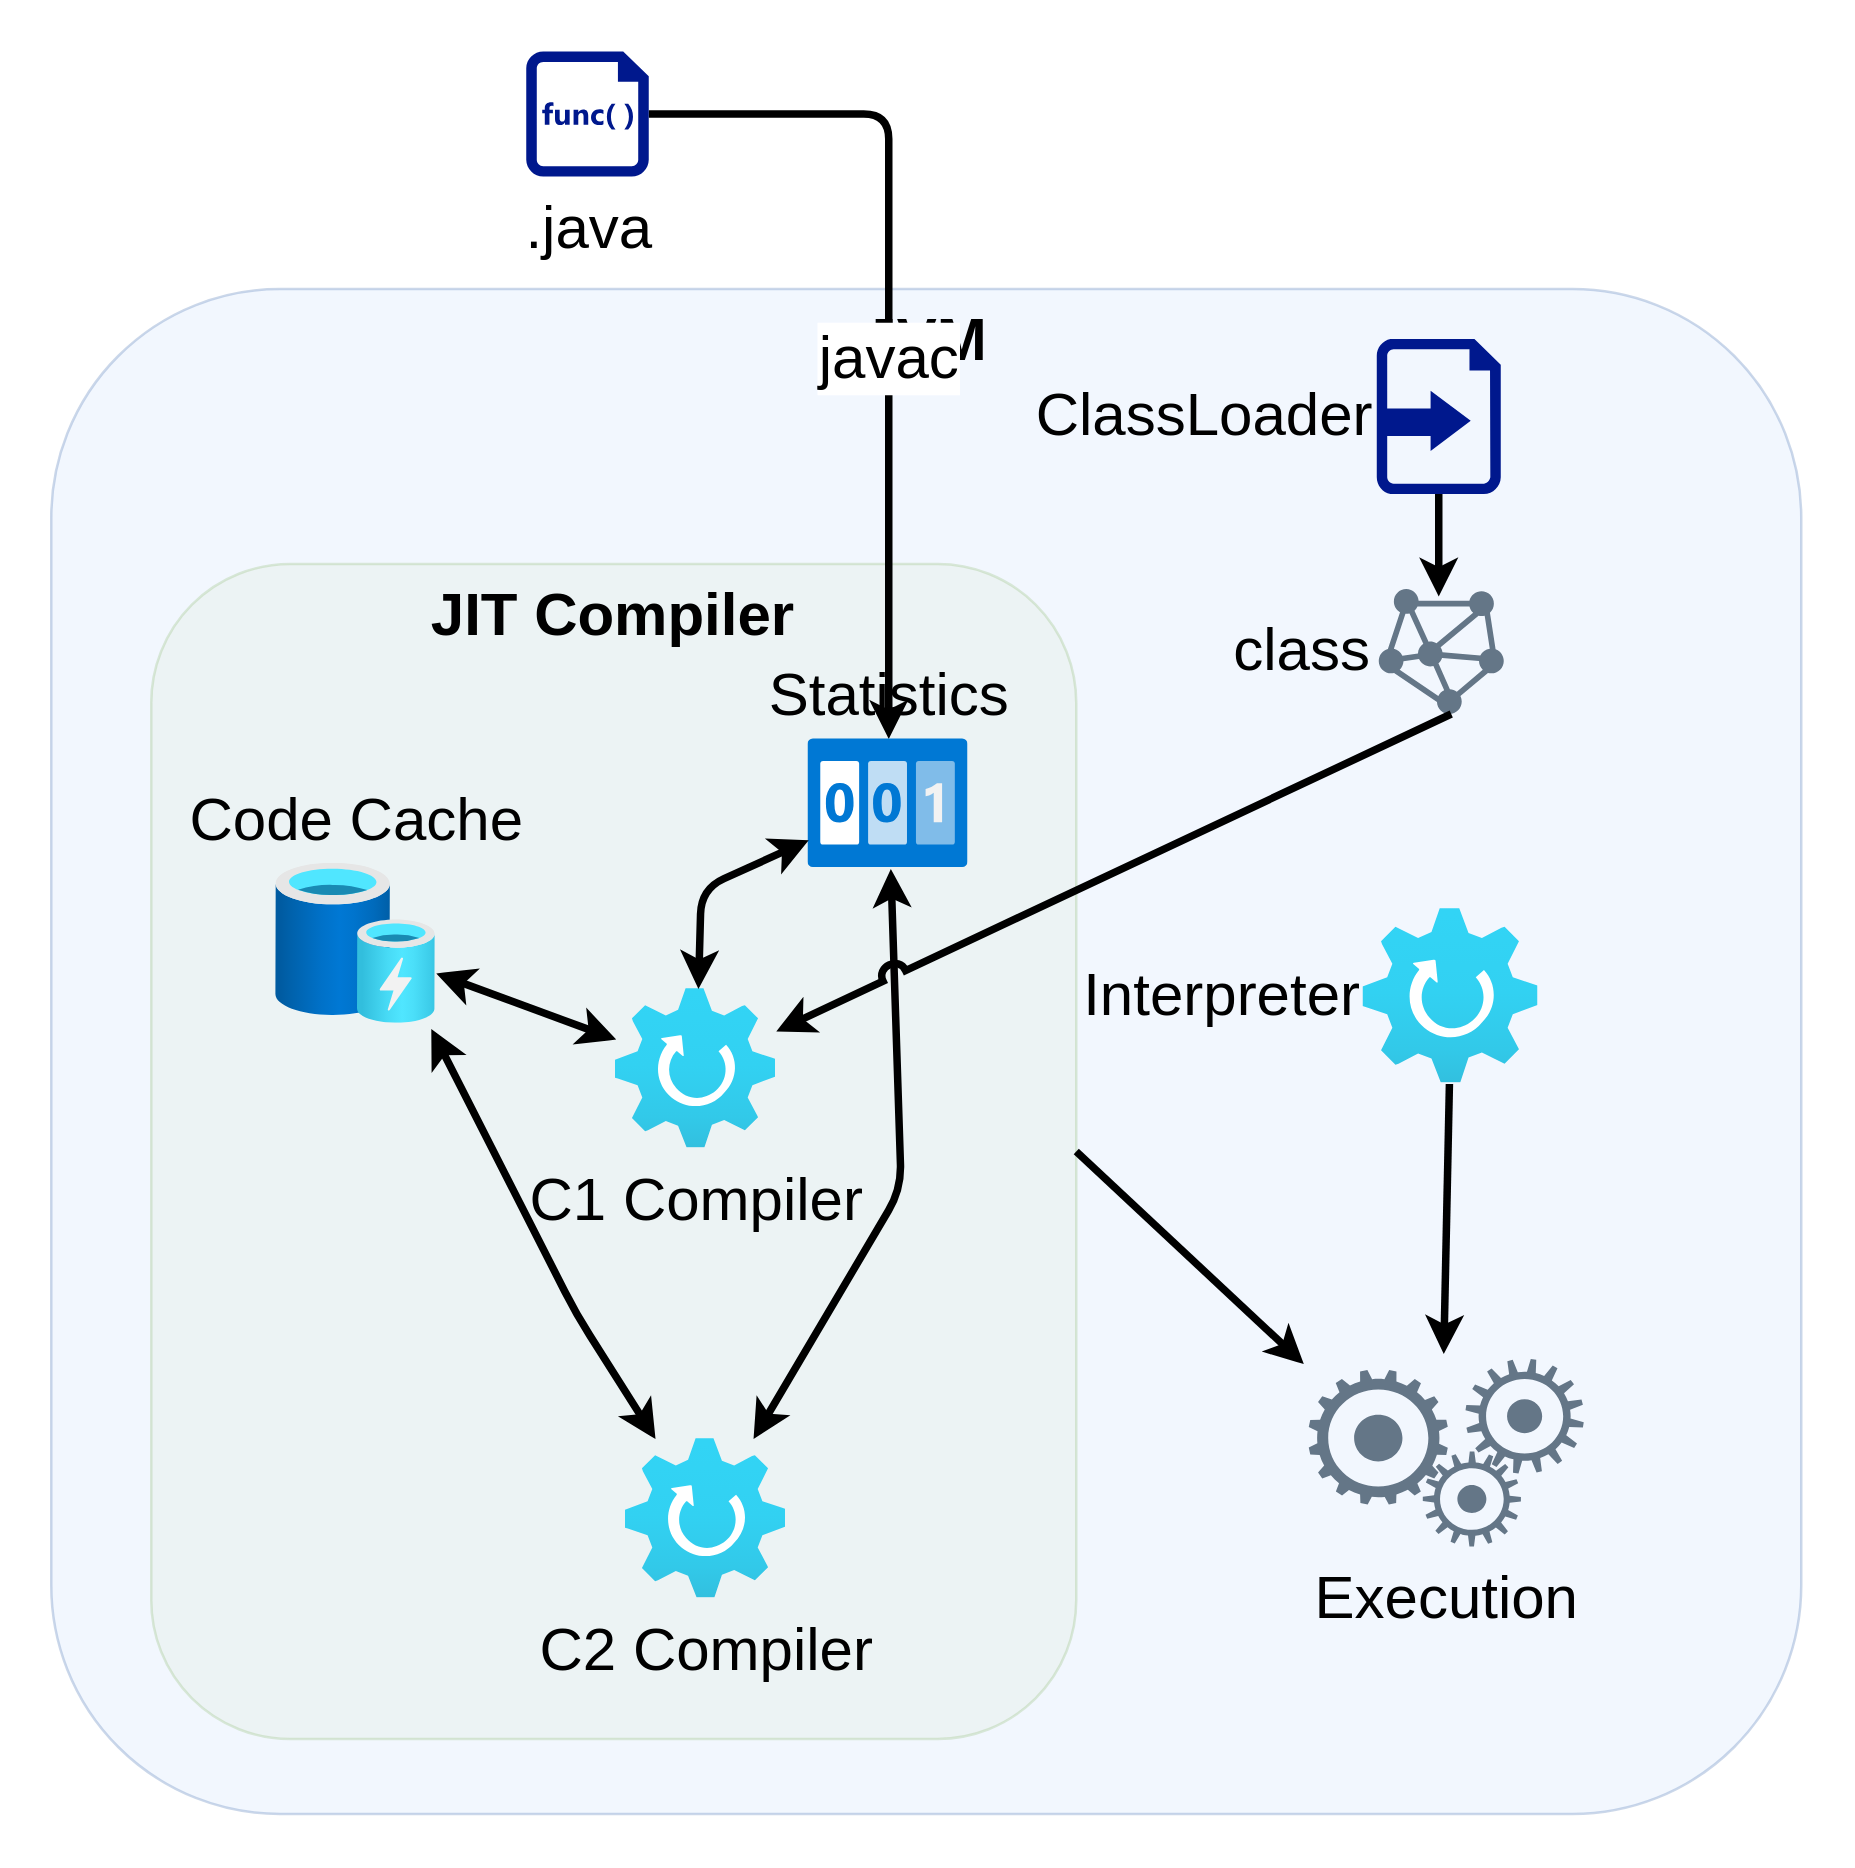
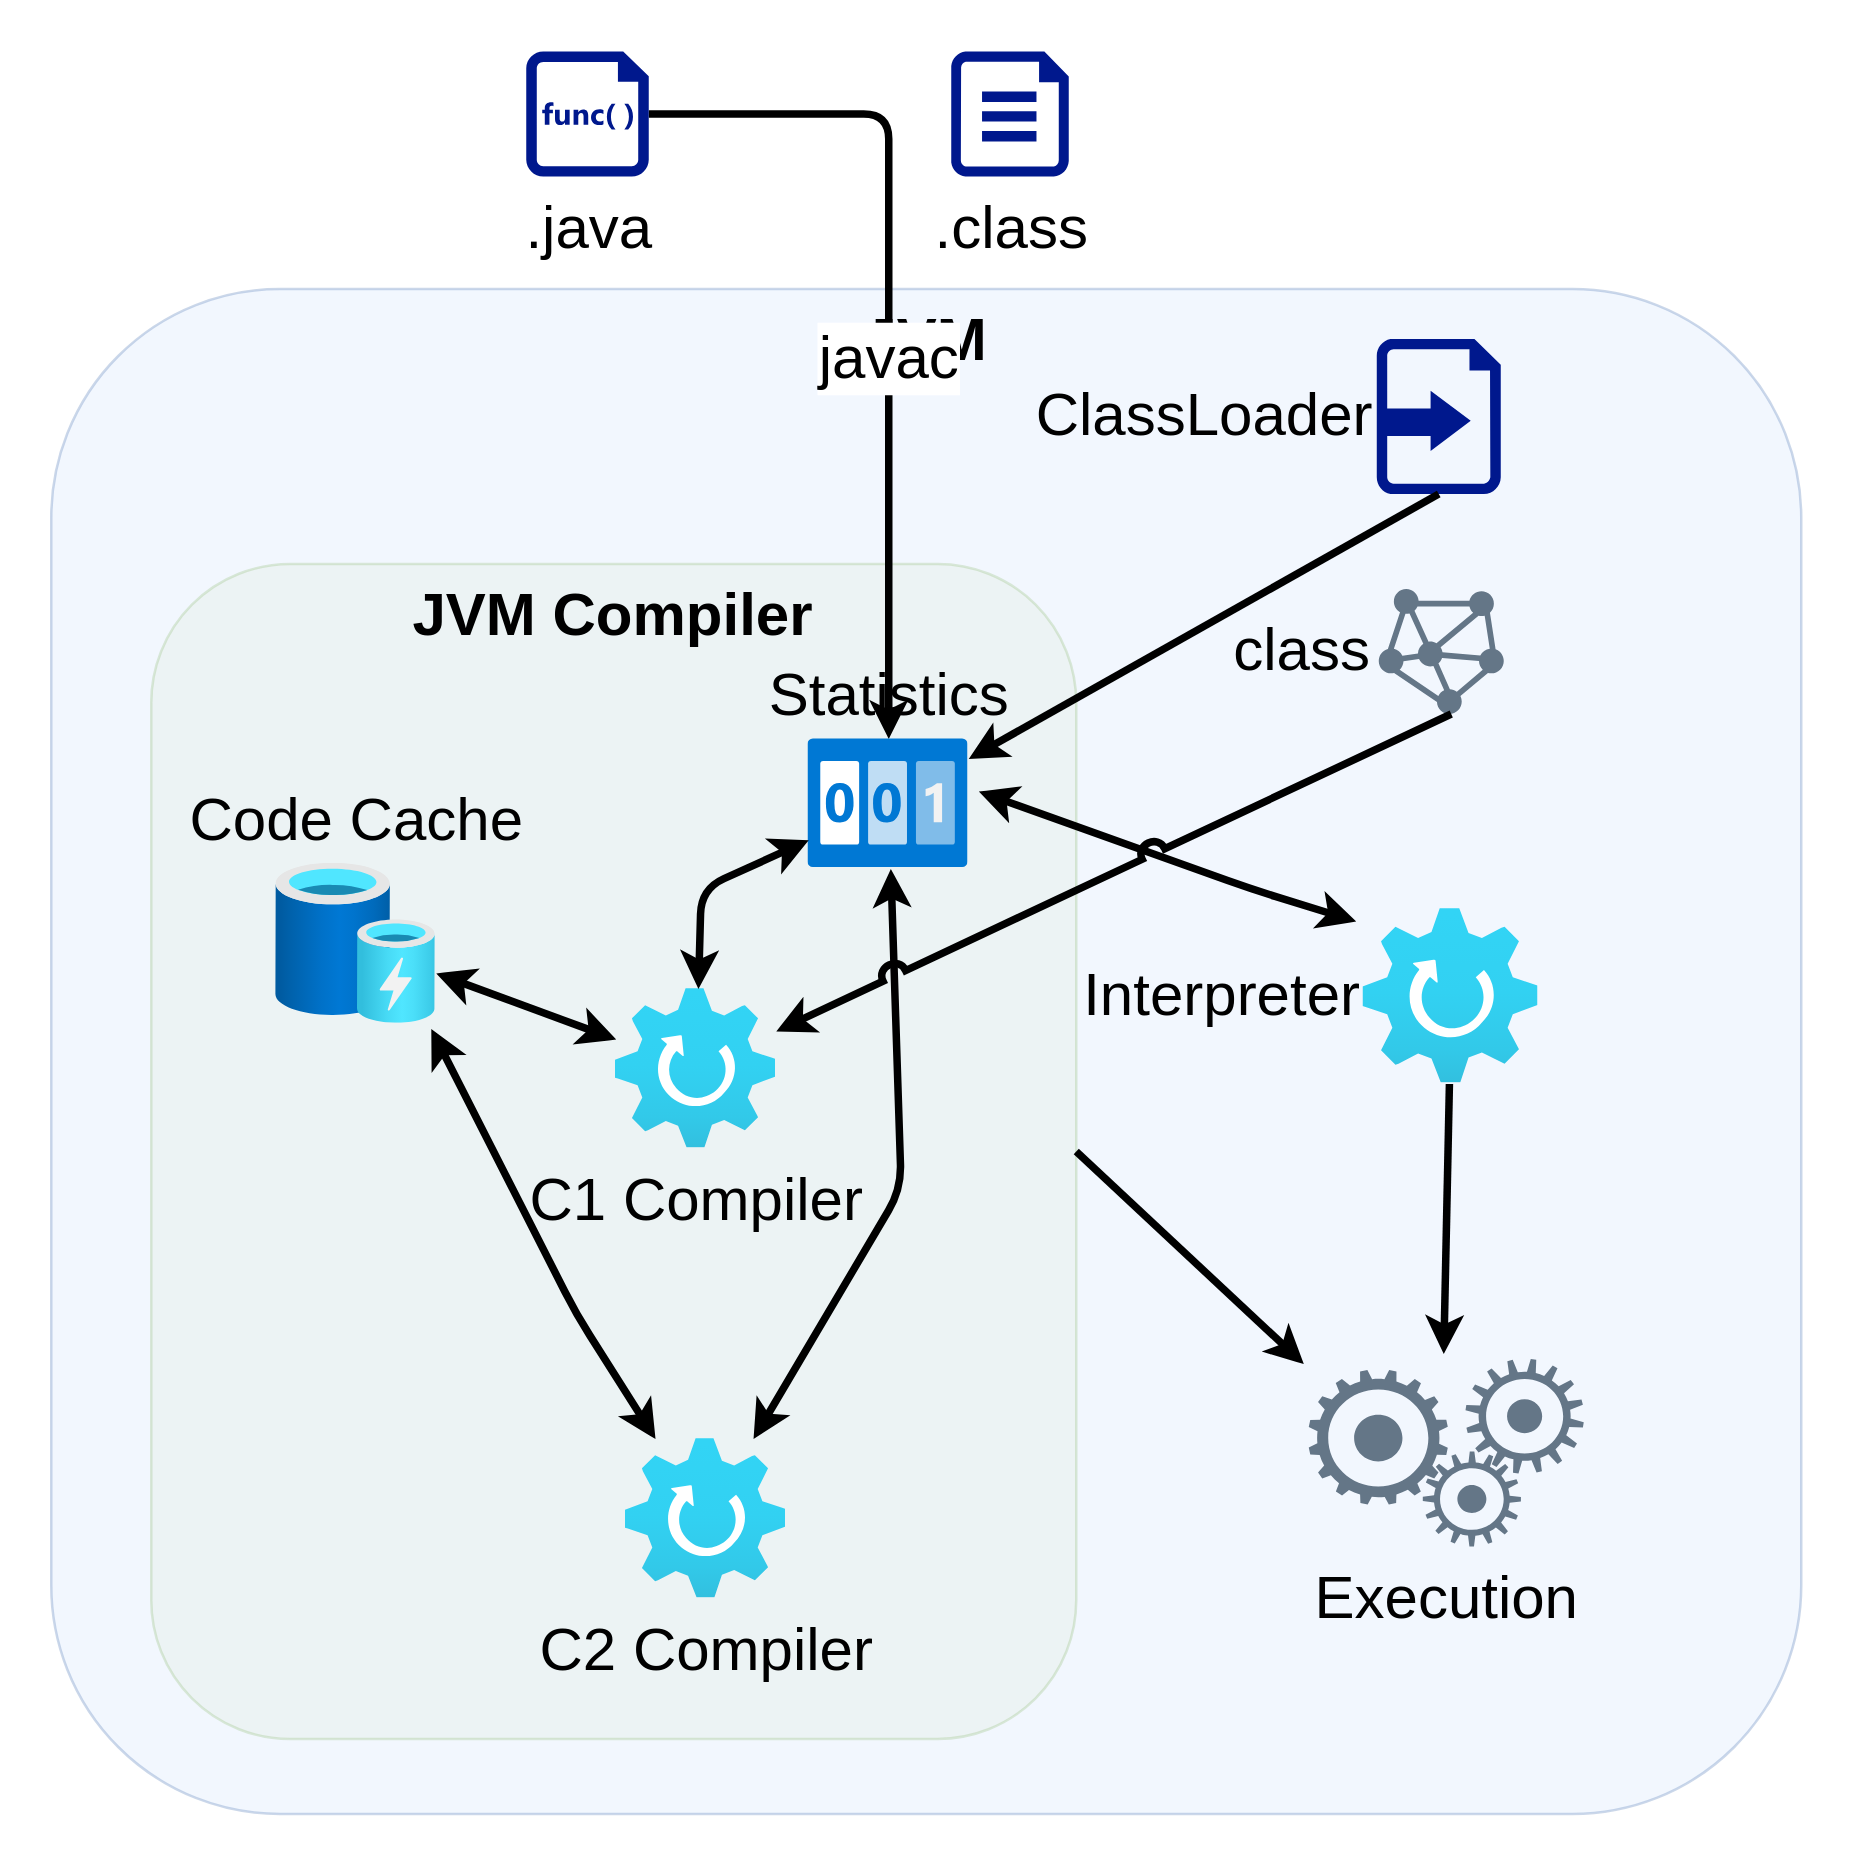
node ".class": added
edge "ClassLoader" -> "class": now "ClassLoader" -> "Statistics"
node "JIT Compiler": label "JIT Compiler" -> "JVM Compiler"
edge "Statistics" -- "Interpreter": added
